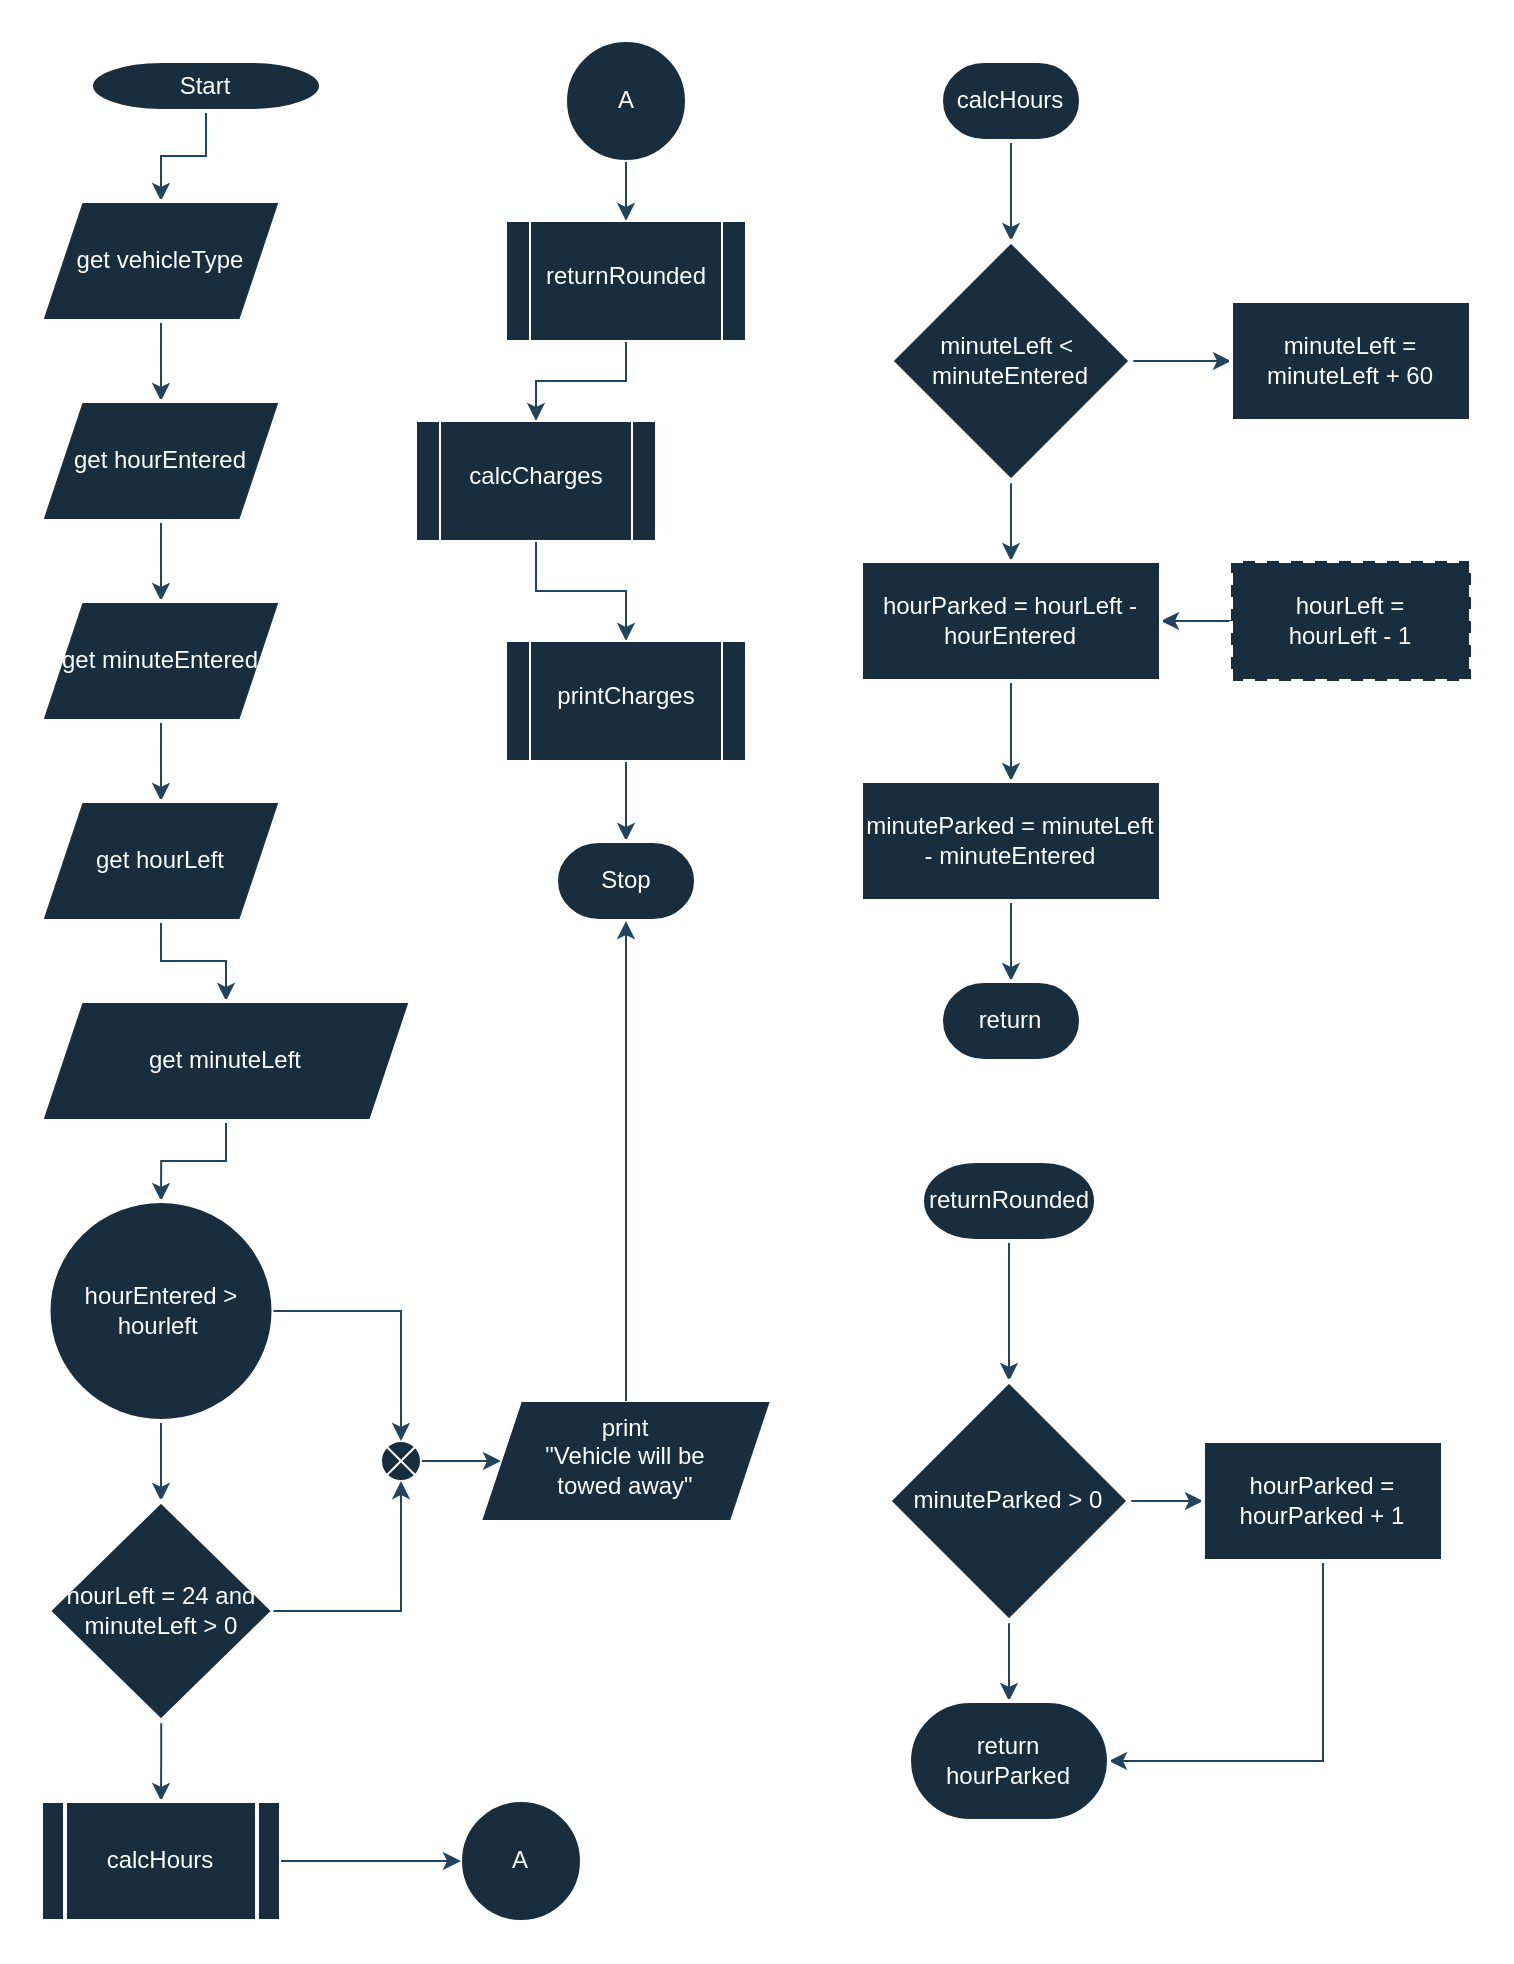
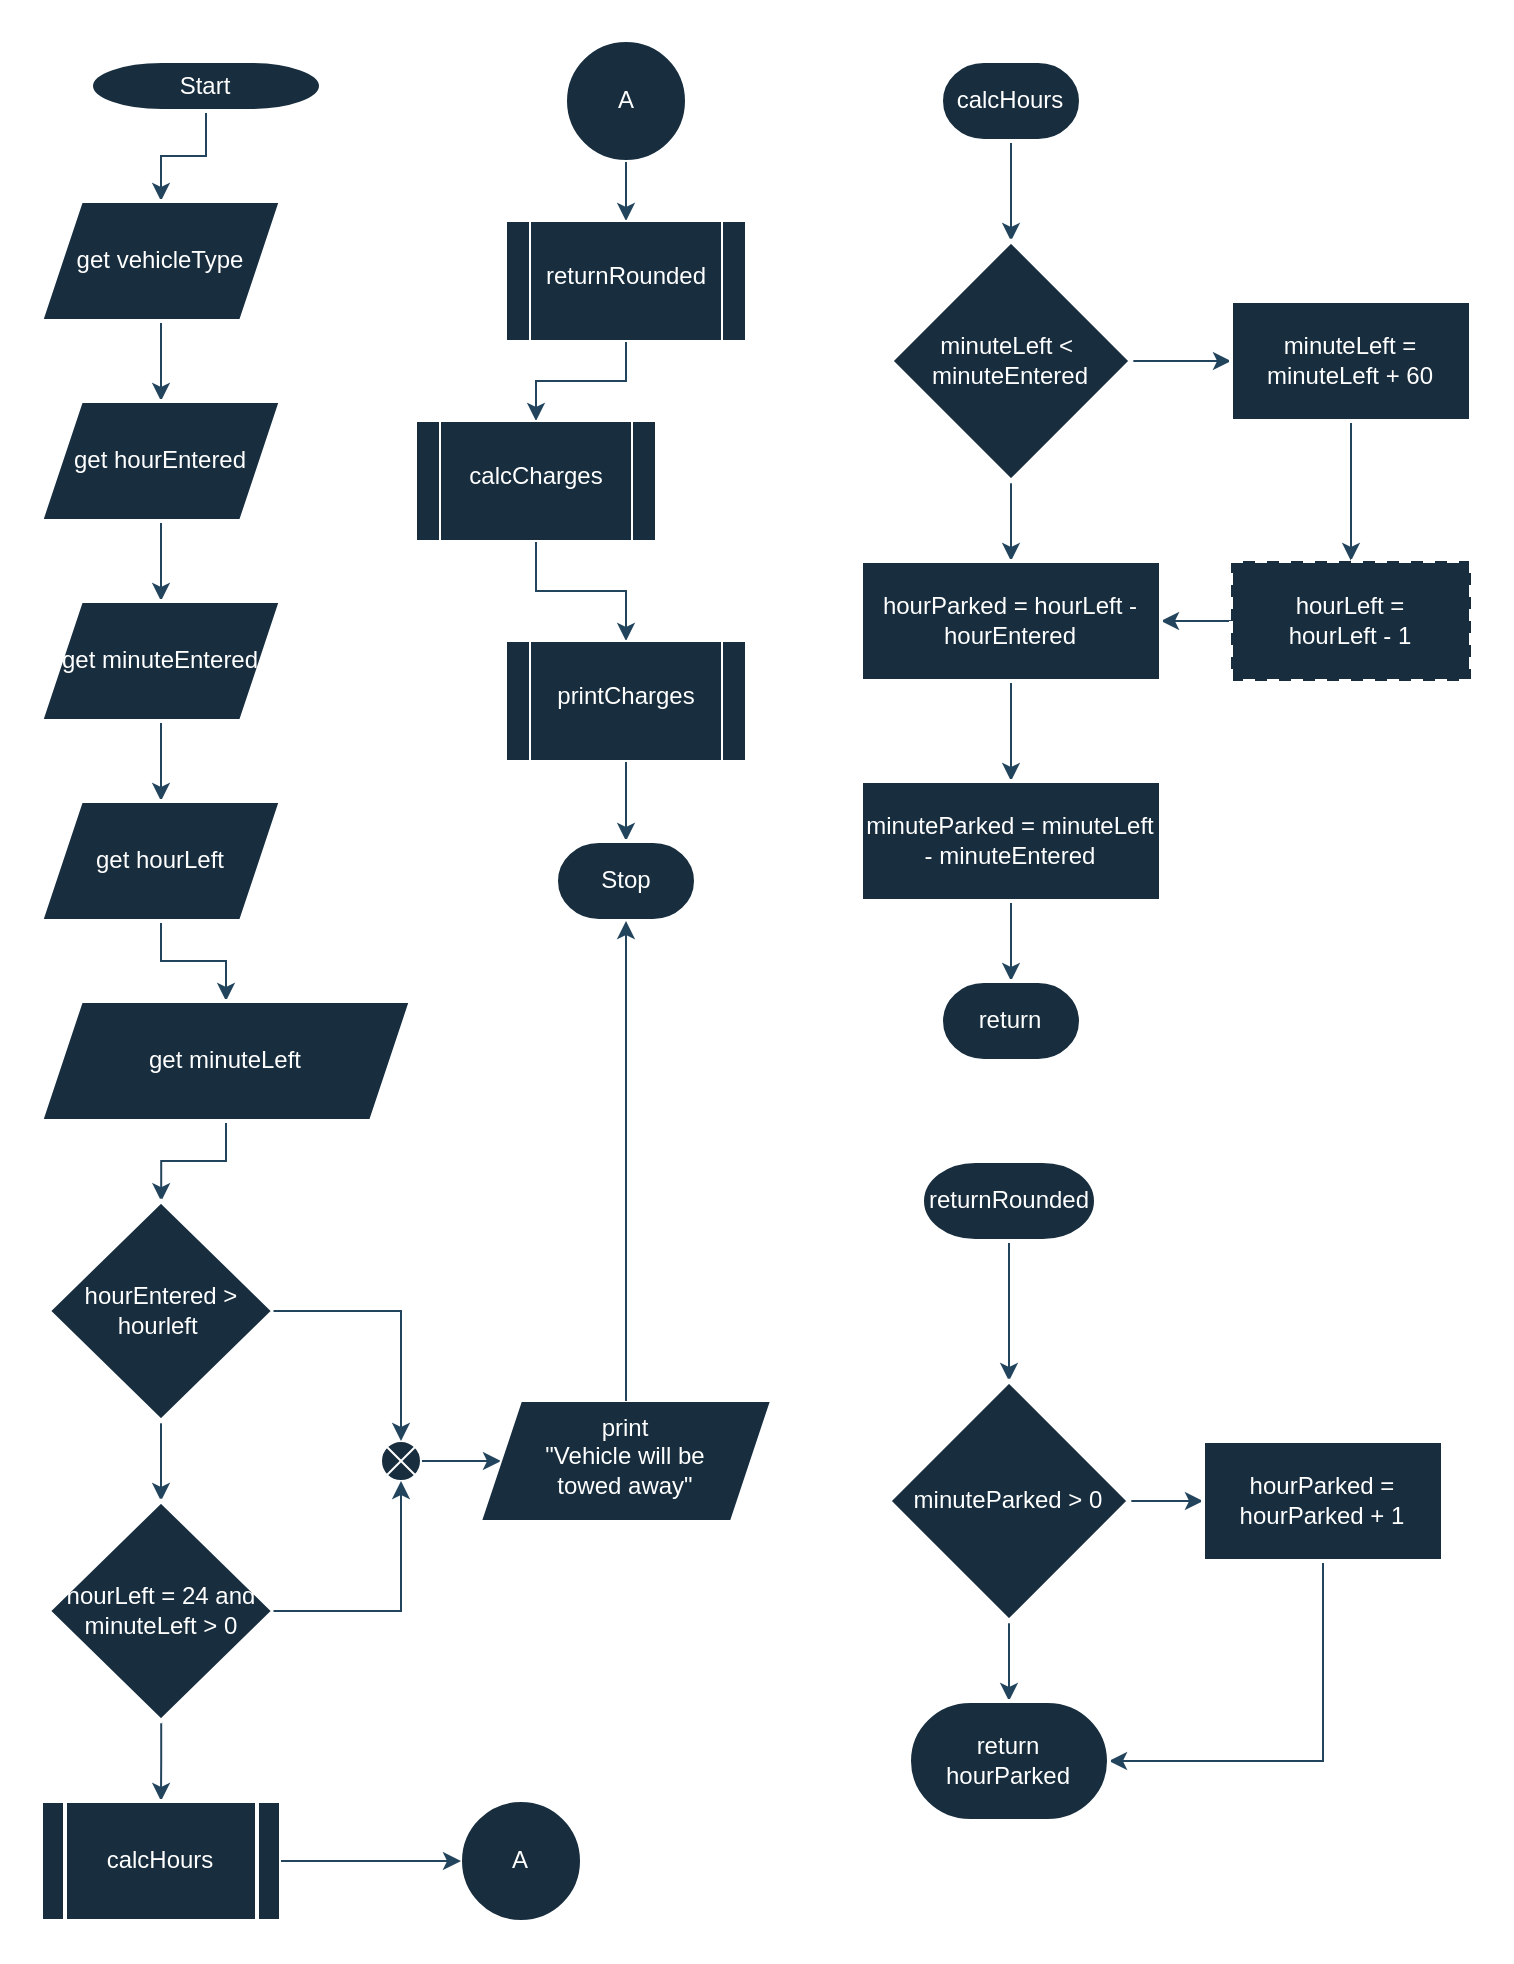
edge "minuteLeft = minuteLeft + 60" -> "hourLeft = hourLeft - 1": added
node "hourEntered > hourleft": shape ellipse -> diamond
